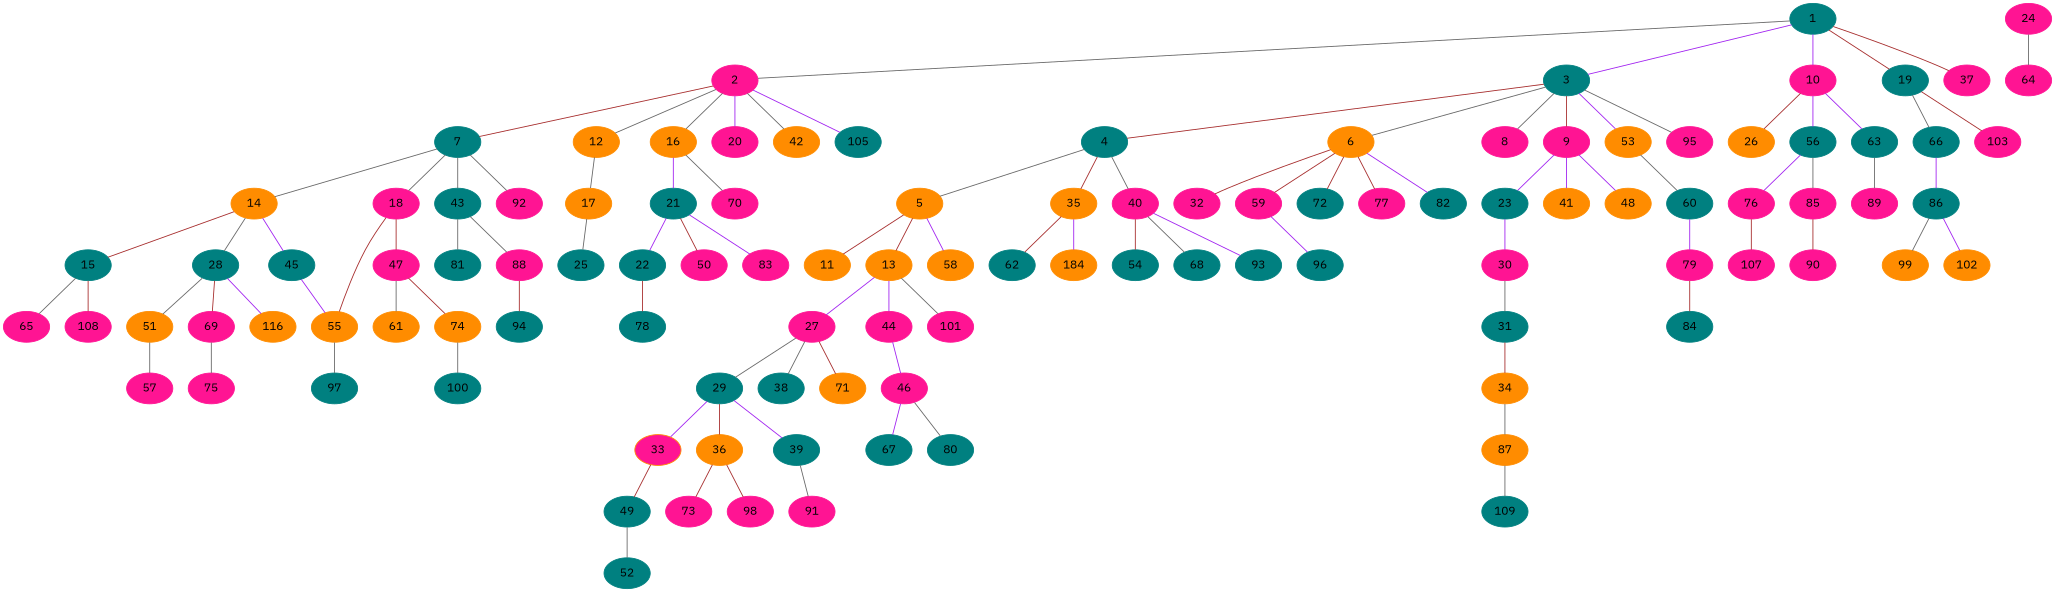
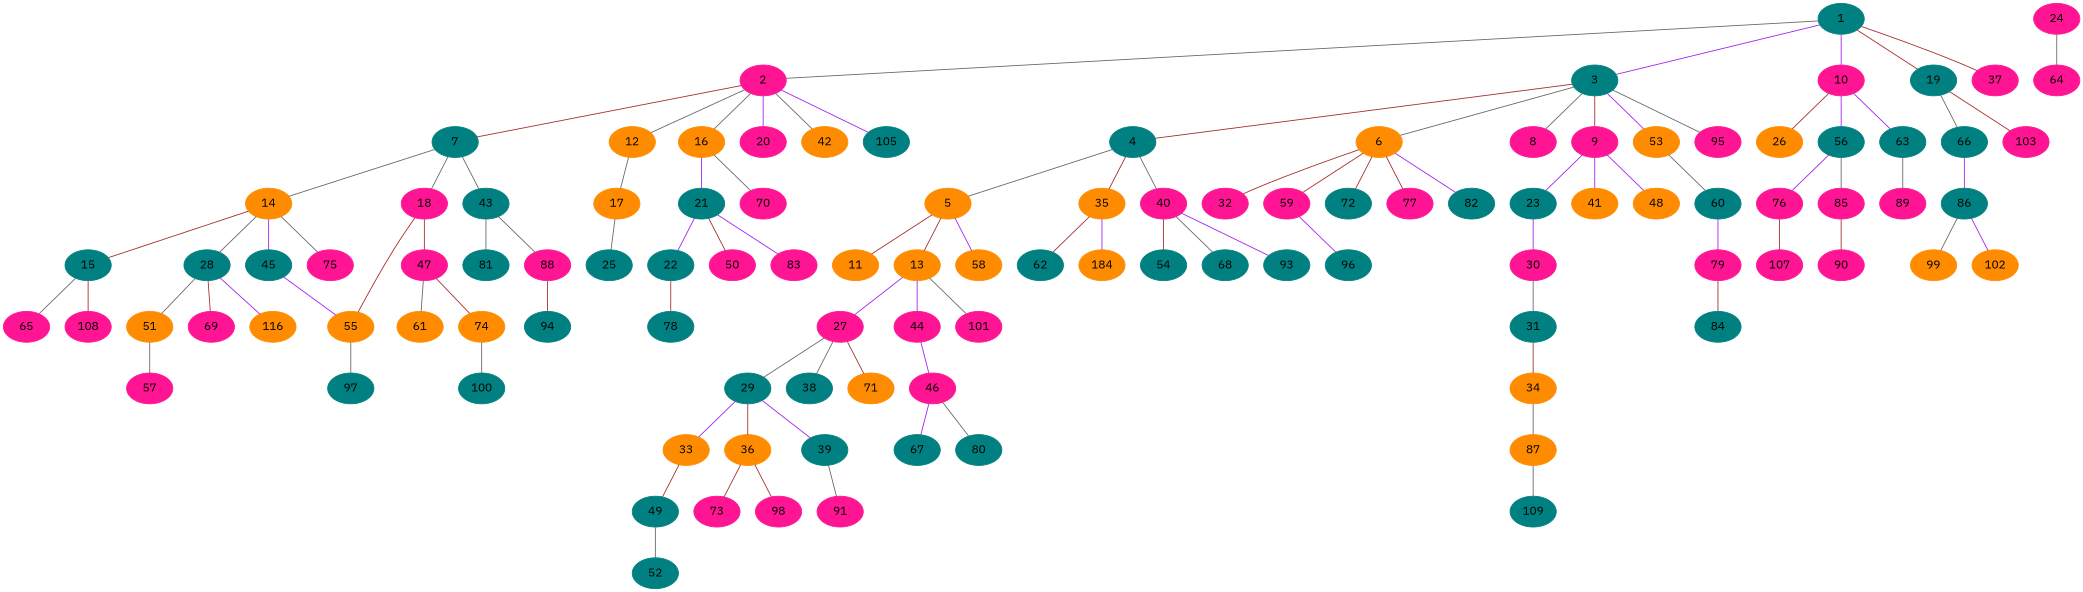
node "92": removed
edge "69" -- "75": now "14" -- "75"
node "33": fillcolor deeppink -> darkorange
